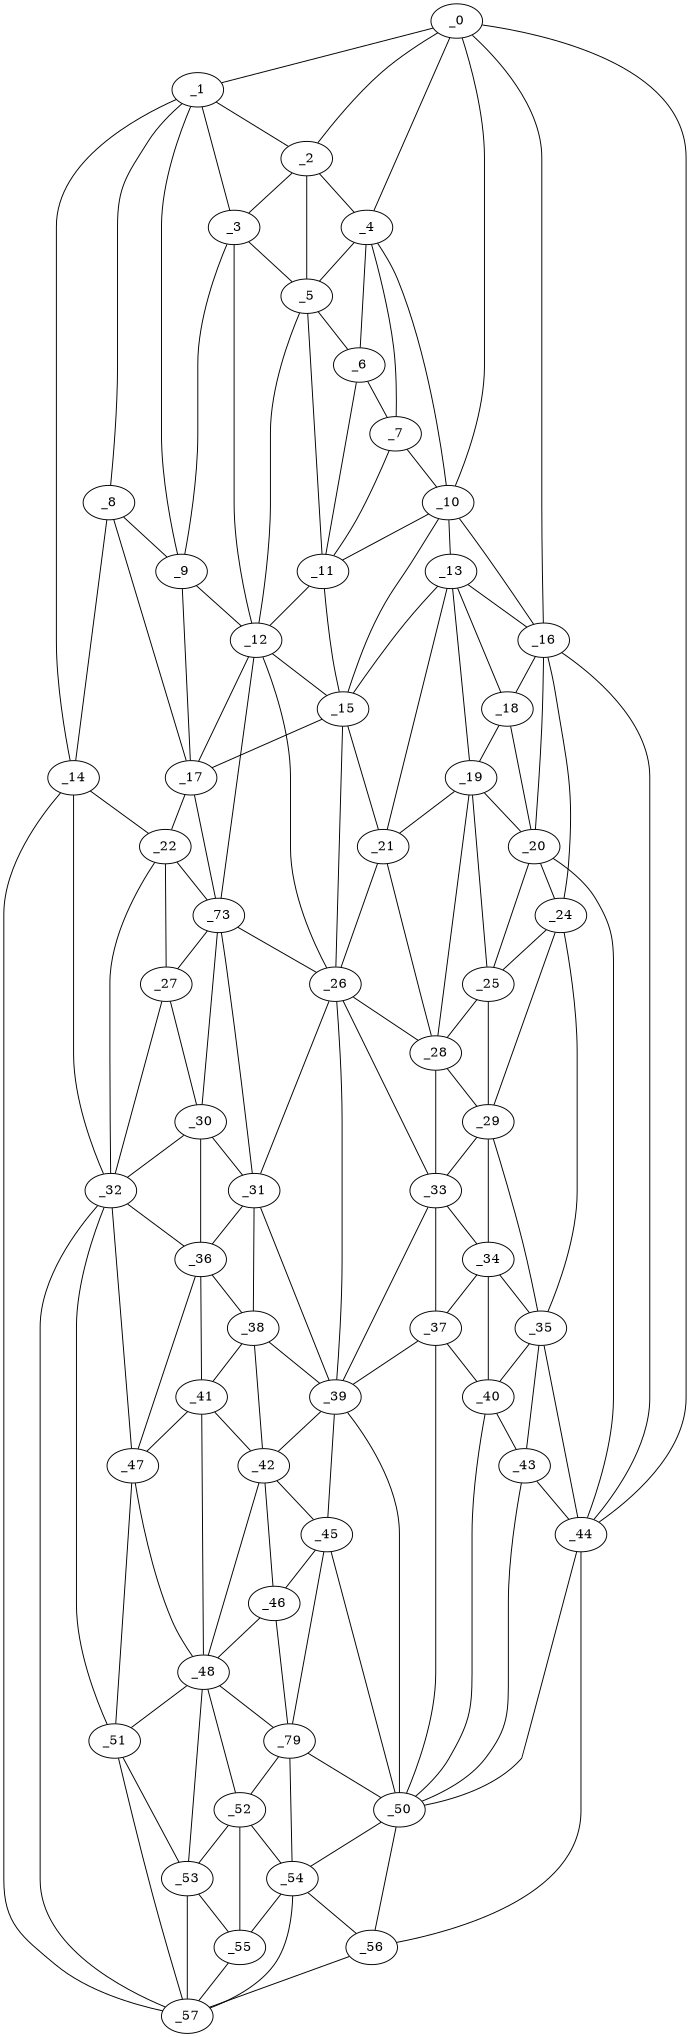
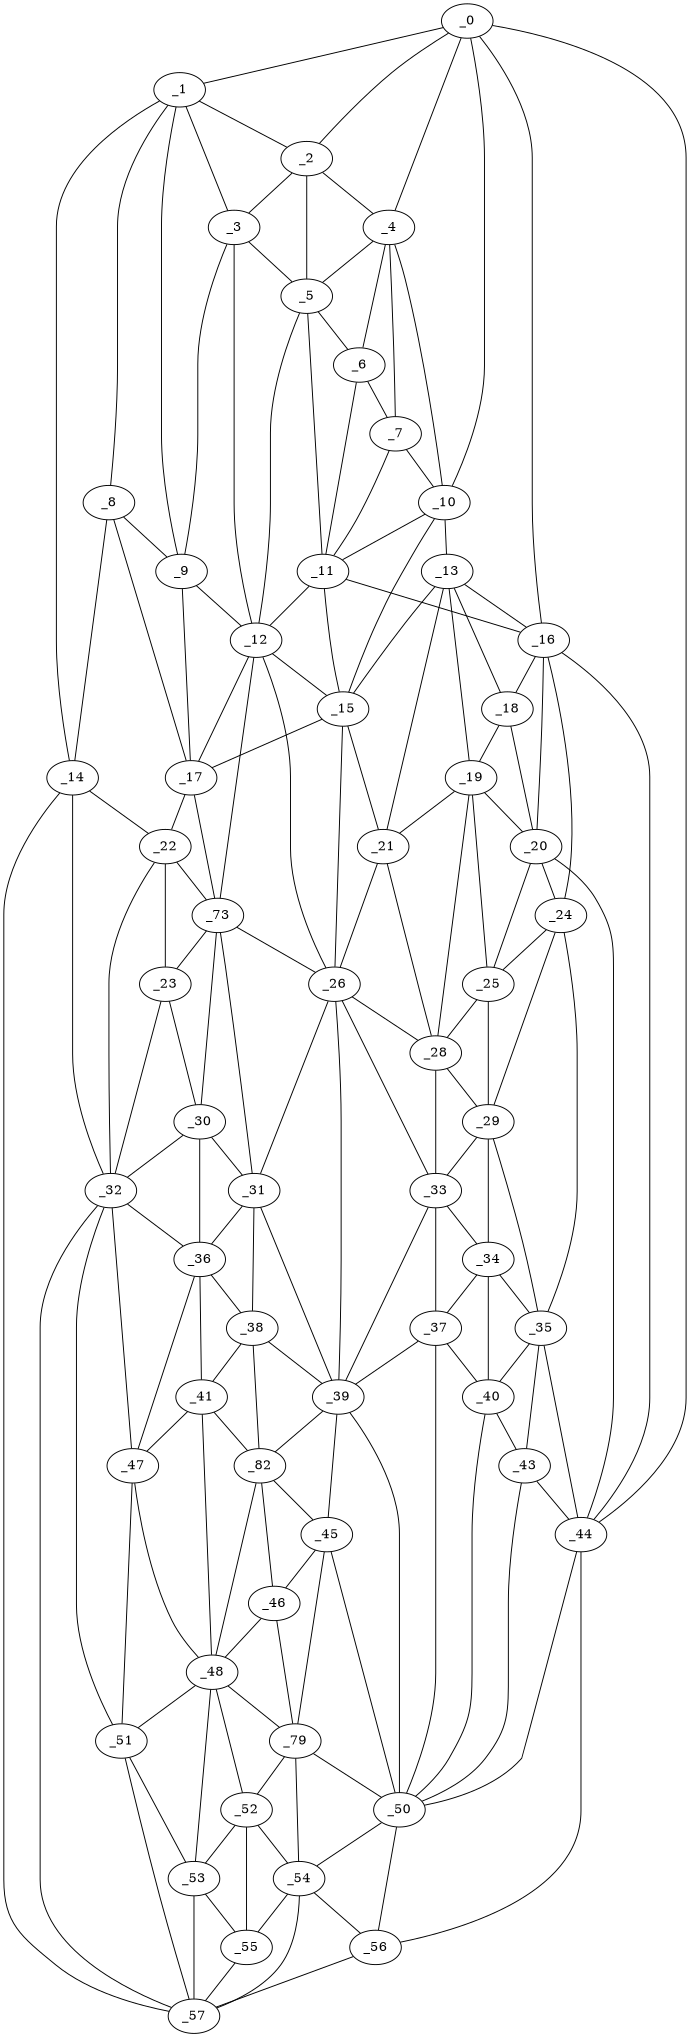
edge "_10" -- "_16": now "_11" -- "_16"
node "_27": label "_27" -> "_23"
node "_42": label "_42" -> "_82"
